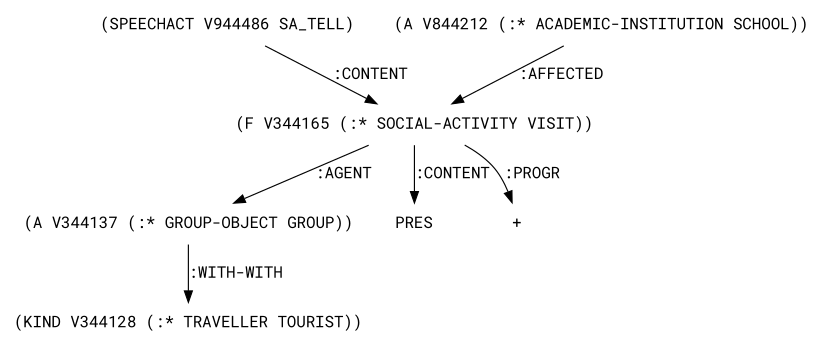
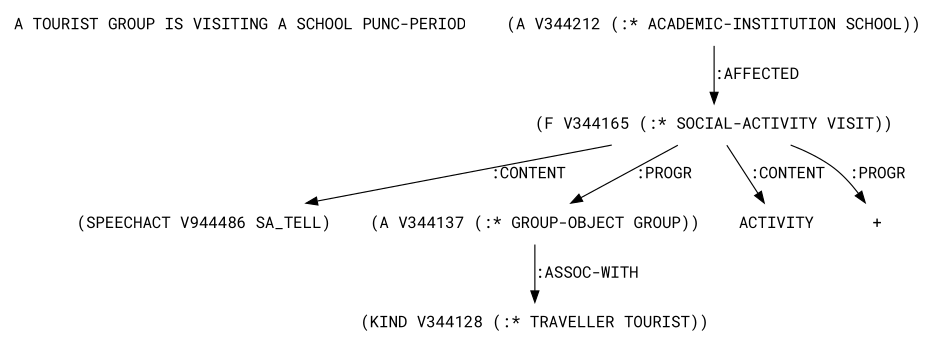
node "A TOURIST GROUP IS VISITING A SCHOOL PUNC-PERIOD": added
node "(A V844212 (:* ACADEMIC-INSTITUTION SCHOOL))": label "(A V844212 (:* ACADEMIC-INSTITUTION SCHOOL))" -> "(A V344212 (:* ACADEMIC-INSTITUTION SCHOOL))"
edge "(SPEECHACT V944486 SA_TELL)" -> "(F V344165 (:* SOCIAL-ACTIVITY VISIT))": reversed
edge "(F V344165 (:* SOCIAL-ACTIVITY VISIT))" -> "(A V344137 (:* GROUP-OBJECT GROUP))": label ":AGENT" -> ":PROGR"
node "PRES": label "PRES" -> "ACTIVITY"
edge "(A V344137 (:* GROUP-OBJECT GROUP))" -> "(KIND V344128 (:* TRAVELLER TOURIST))": label ":WITH-WITH" -> ":ASSOC-WITH"
